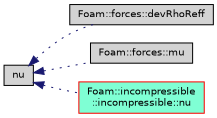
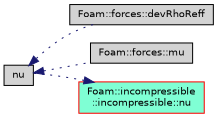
edge "Foam::incompressible ::incompressible::nu" -> "nu": reversed
